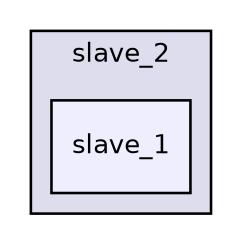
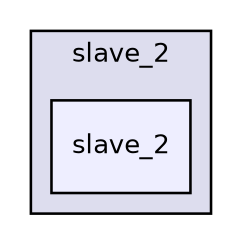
node "slave_1": label "slave_1" -> "slave_2"
